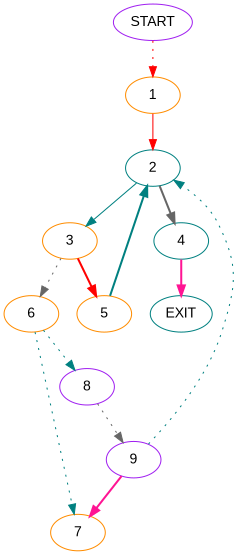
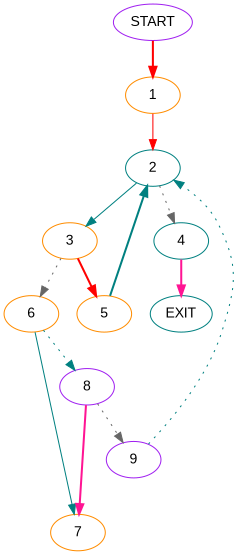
edge "START" -> "1": style dotted -> bold
edge "2" -> "4": style bold -> dotted
edge "6" -> "7": style dotted -> solid
edge "9" -> "7": now "8" -> "7"
